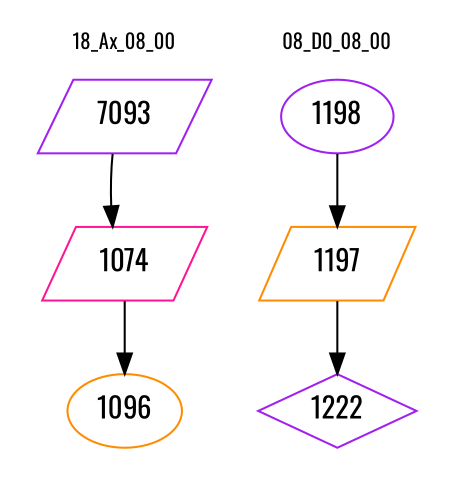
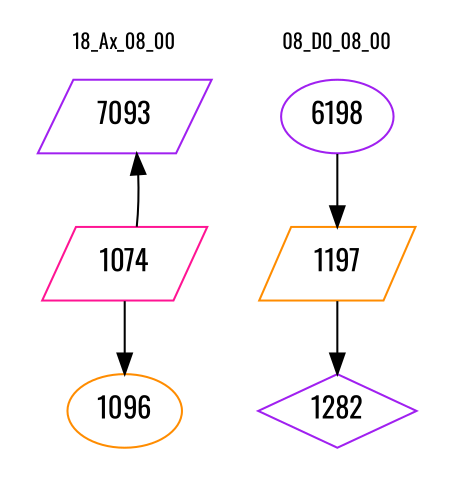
node "1198": label "1198" -> "6198"
edge "7093" -> "1074": reversed
node "1222": label "1222" -> "1282"
